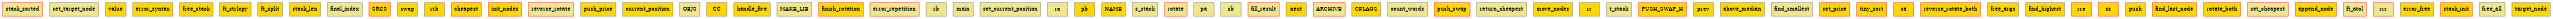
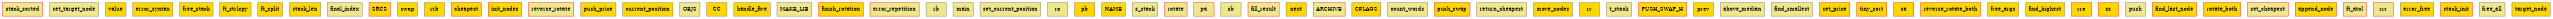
node "pa": color gray40 -> red
node "above_median": fillcolor gold -> khaki
node "push": fillcolor gold -> khaki
